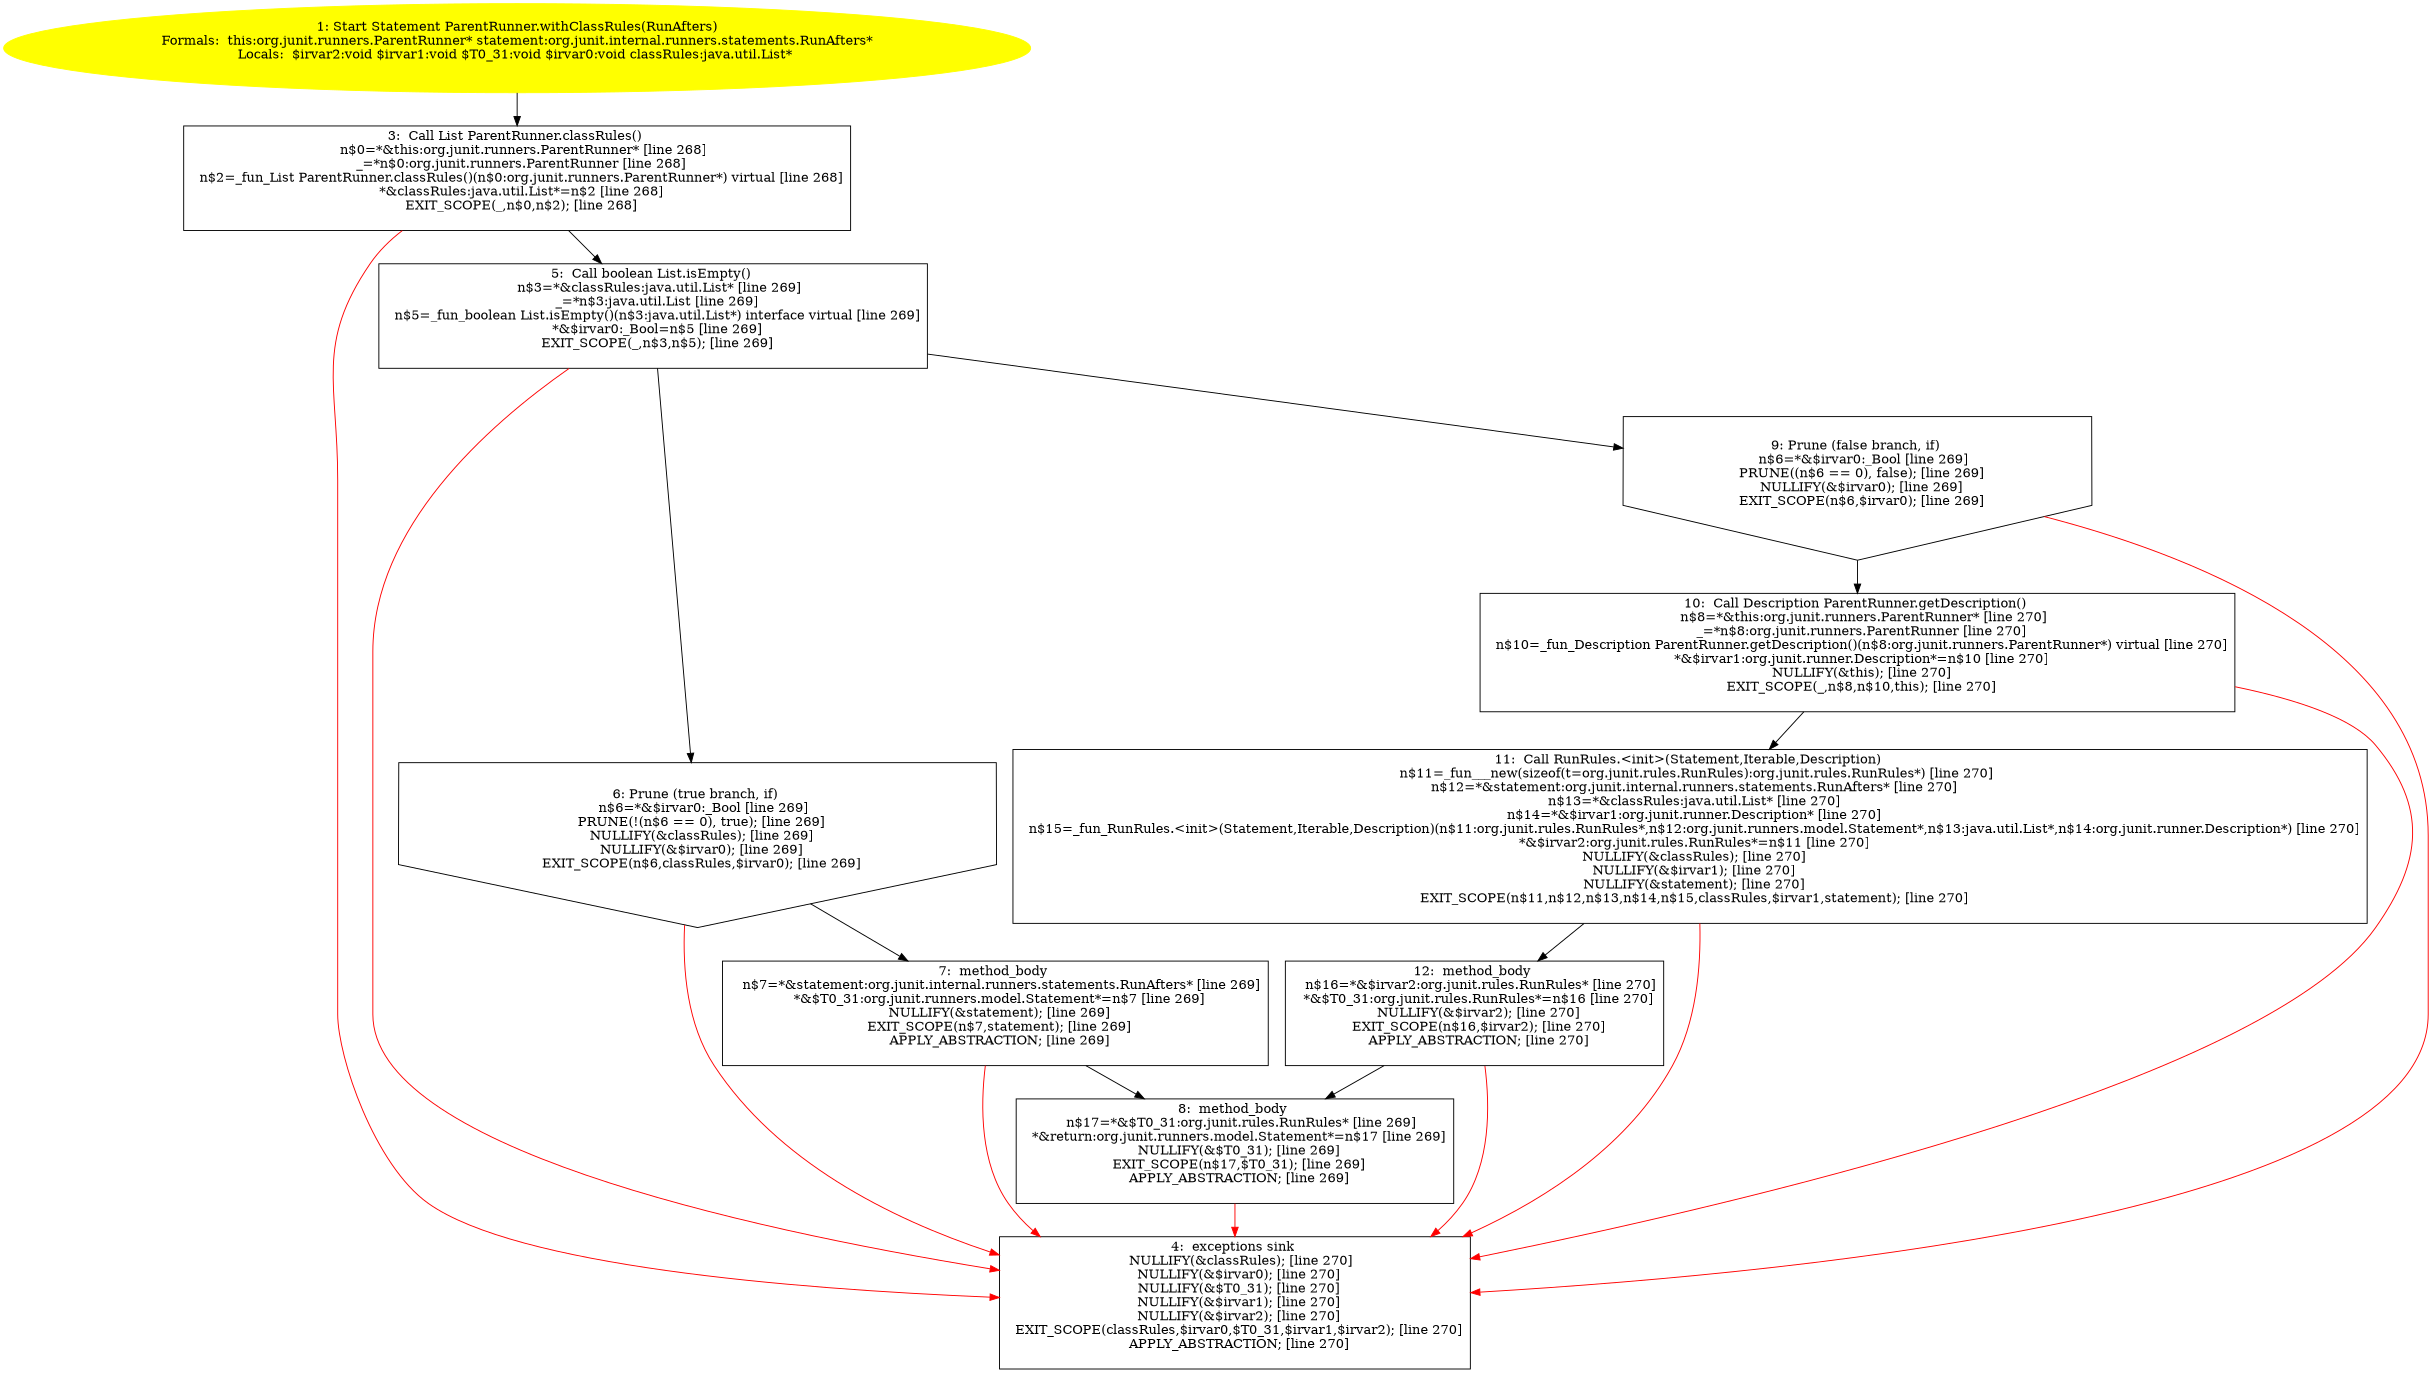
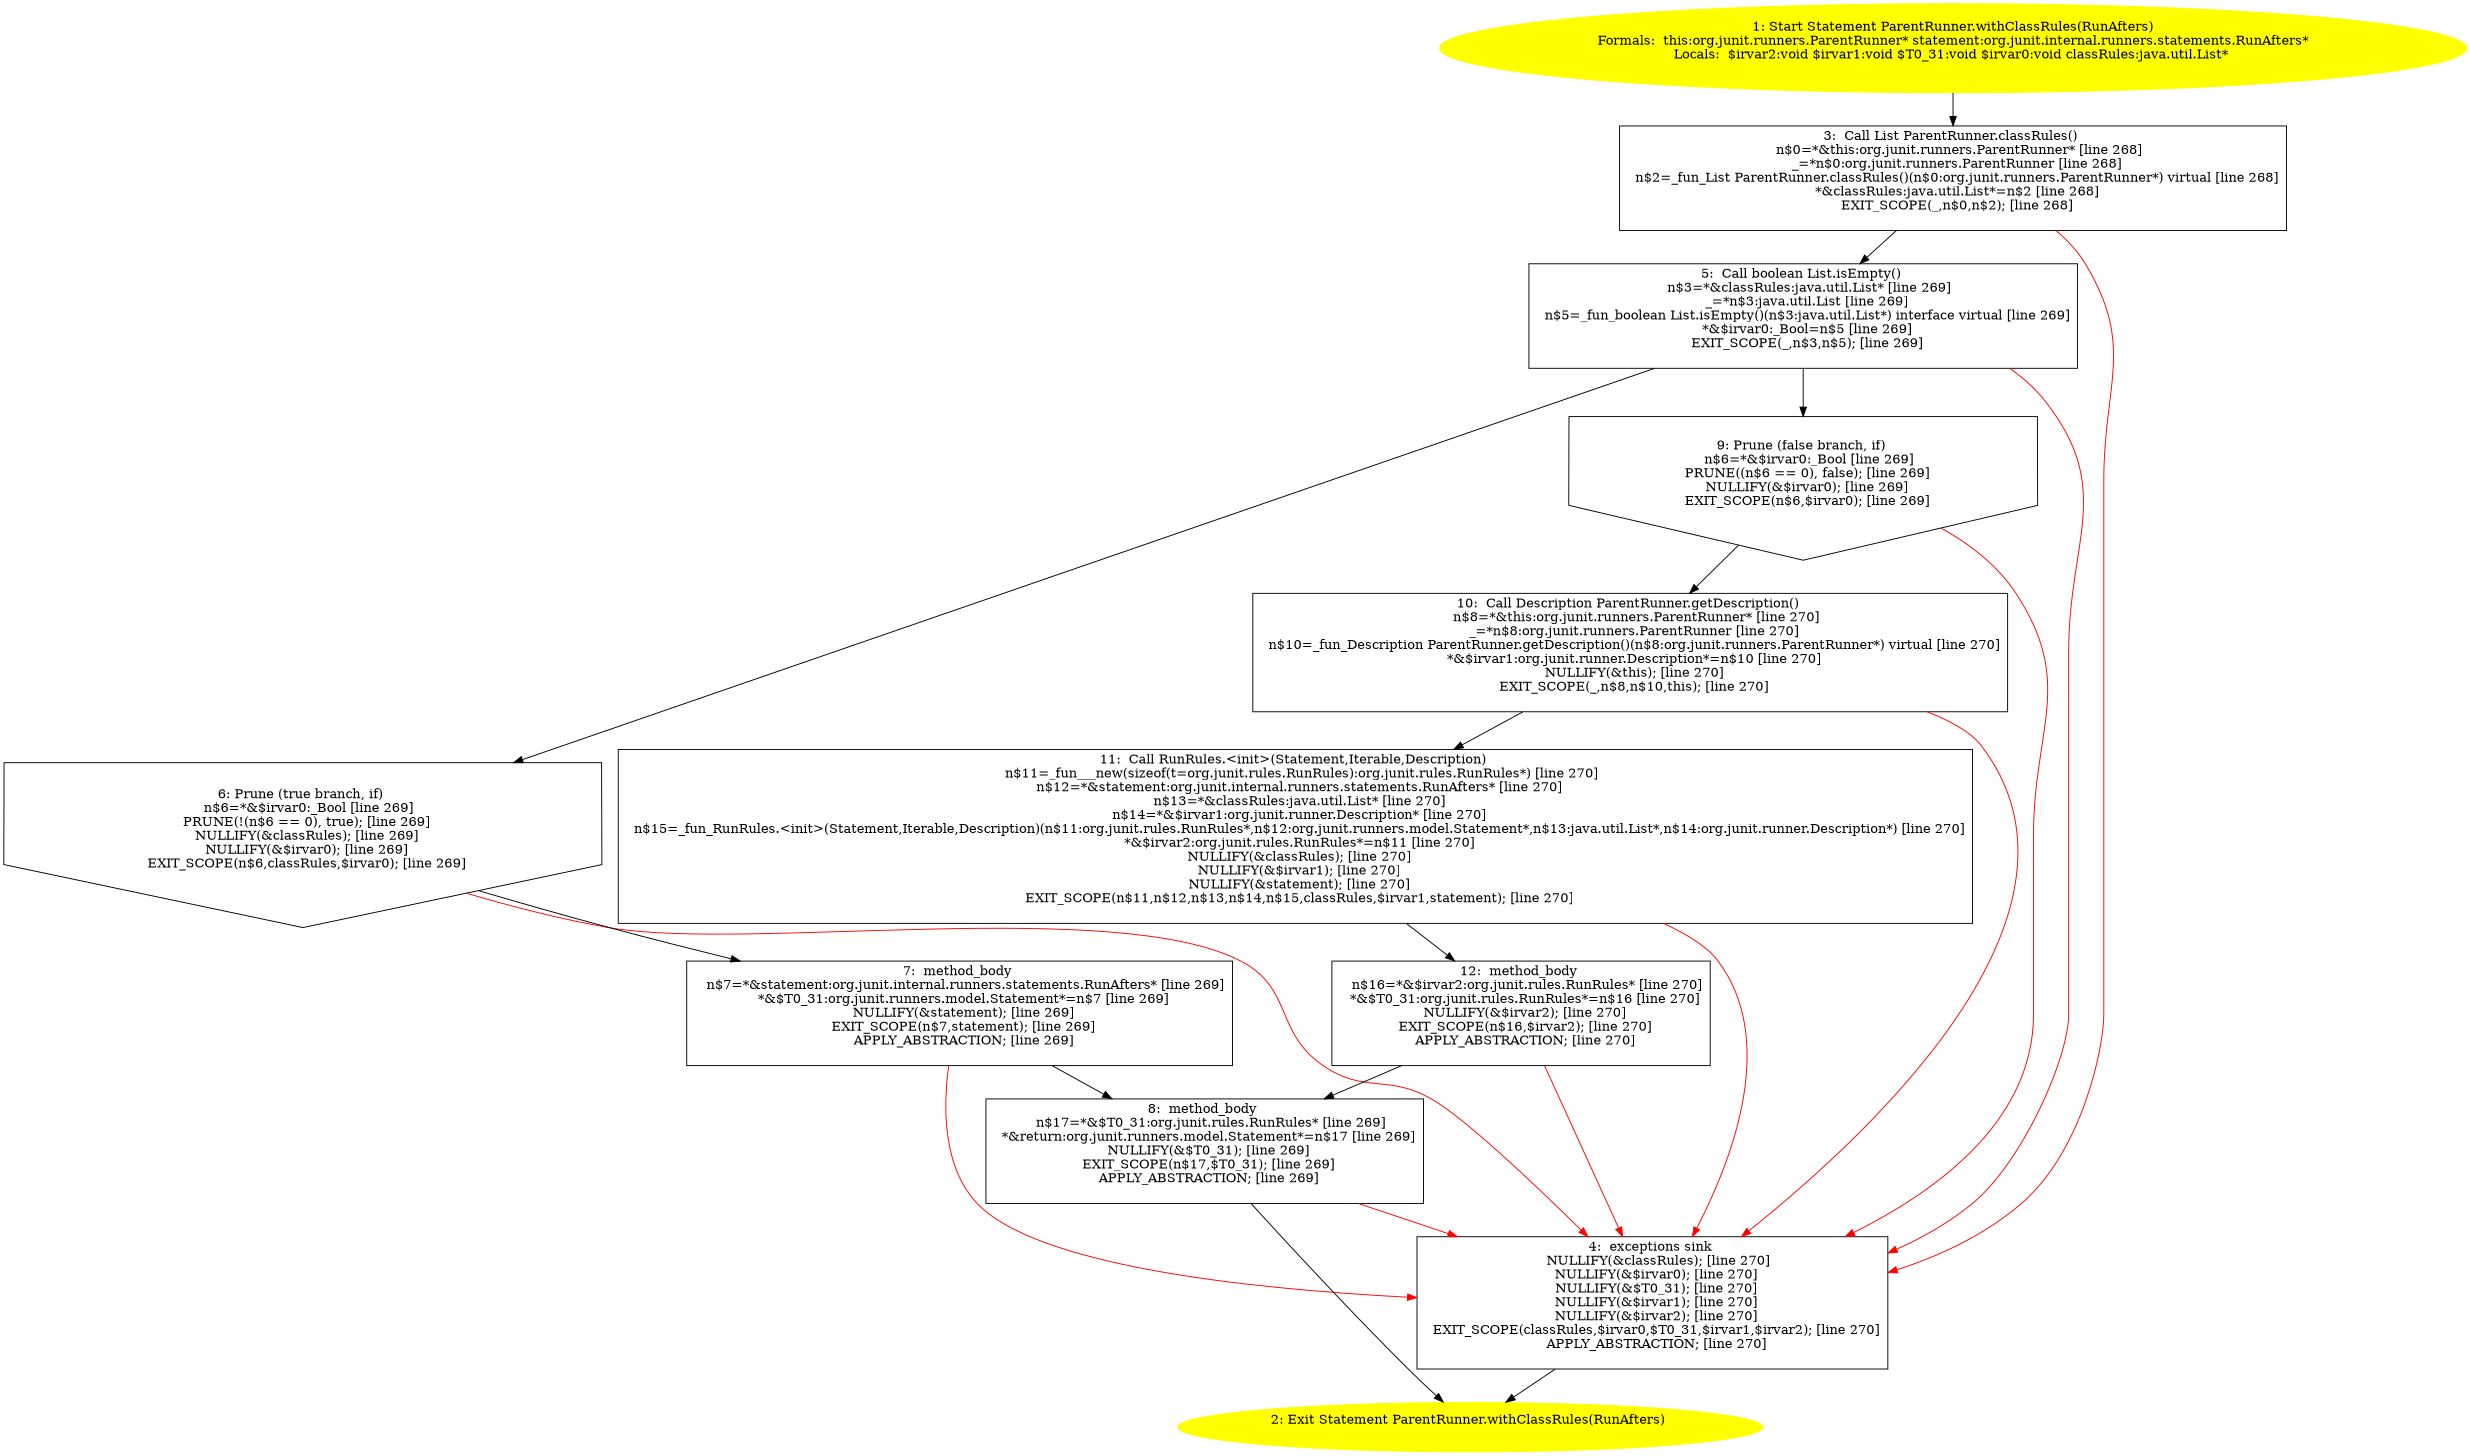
node "2: Exit Statement ParentRunner.withClassRules(RunAfters)": added
